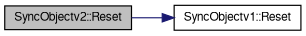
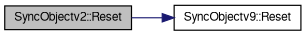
node "SyncObjectv1::Reset": label "SyncObjectv1::Reset" -> "SyncObjectv9::Reset"
